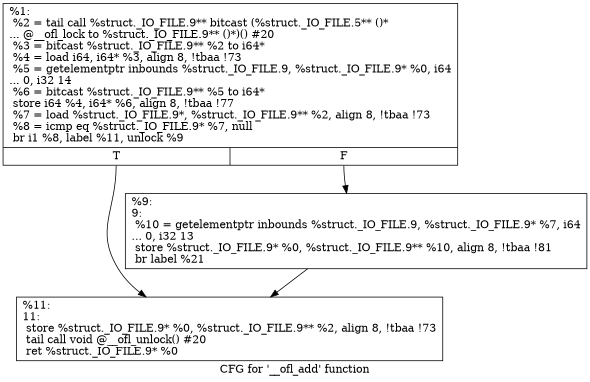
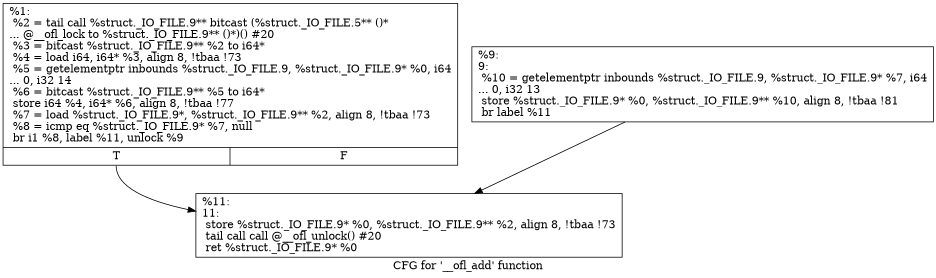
edge "%1:" -> "%9:": removed
node "%9:": text "br label %21" -> "br label %11"
node "%11:": text "tail call void @__ofl_unlock() #20" -> "tail call call @__ofl_unlock() #20"
